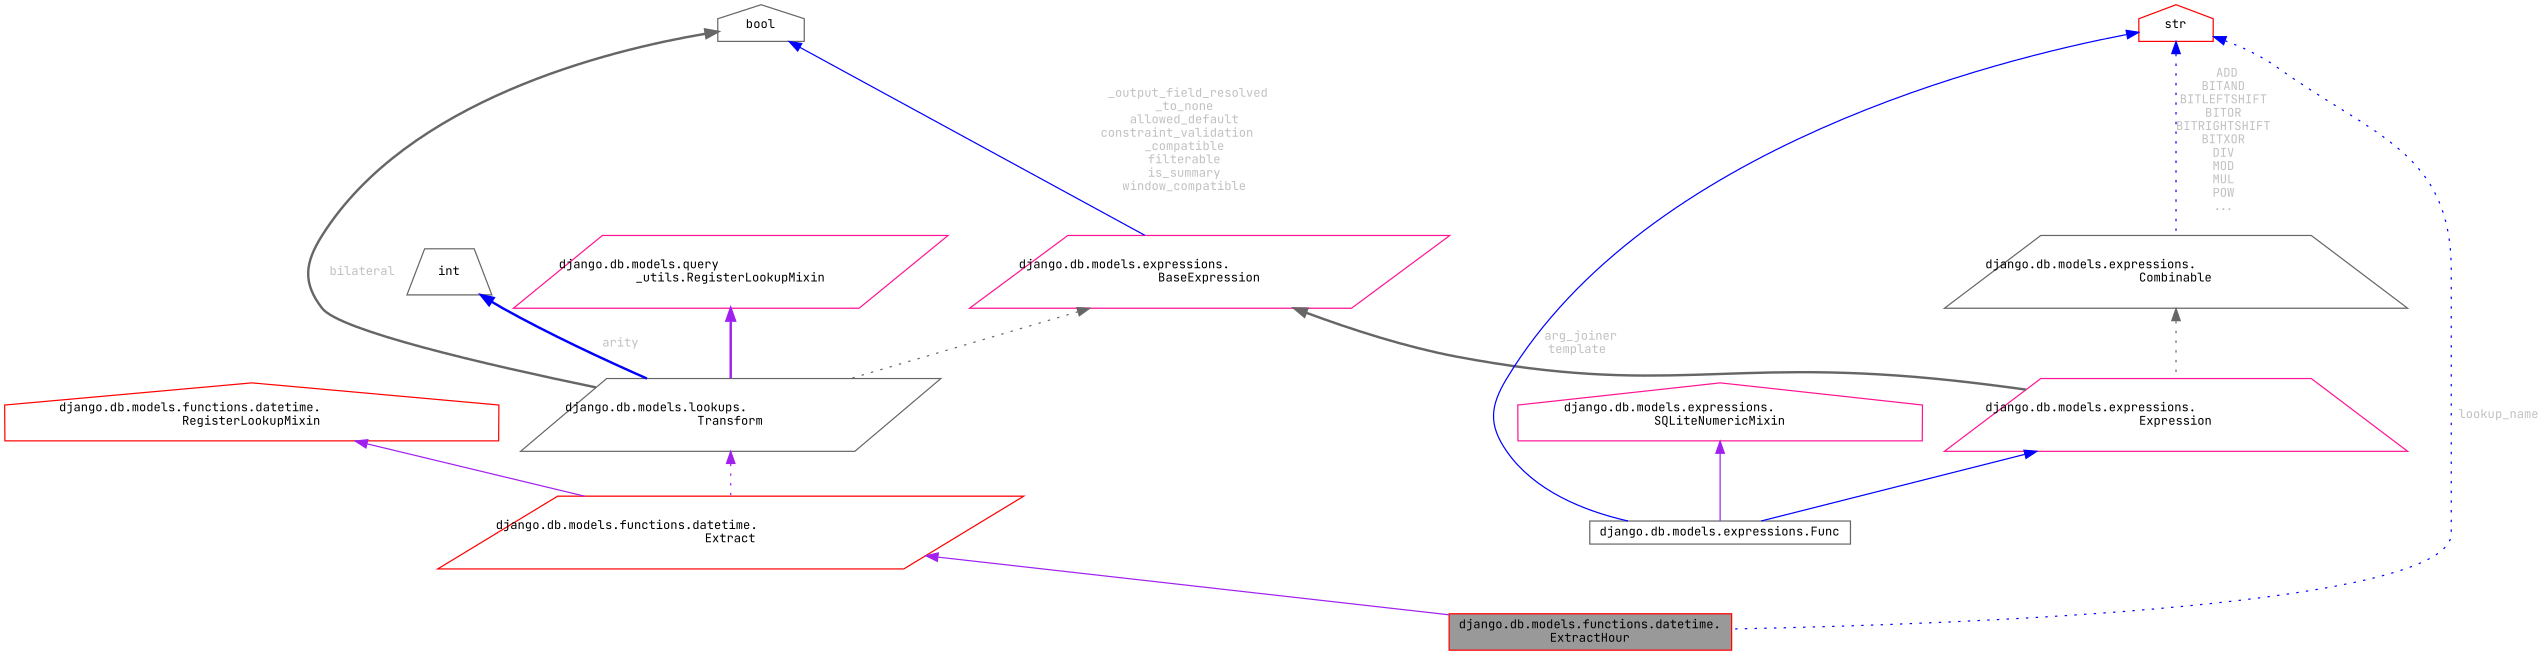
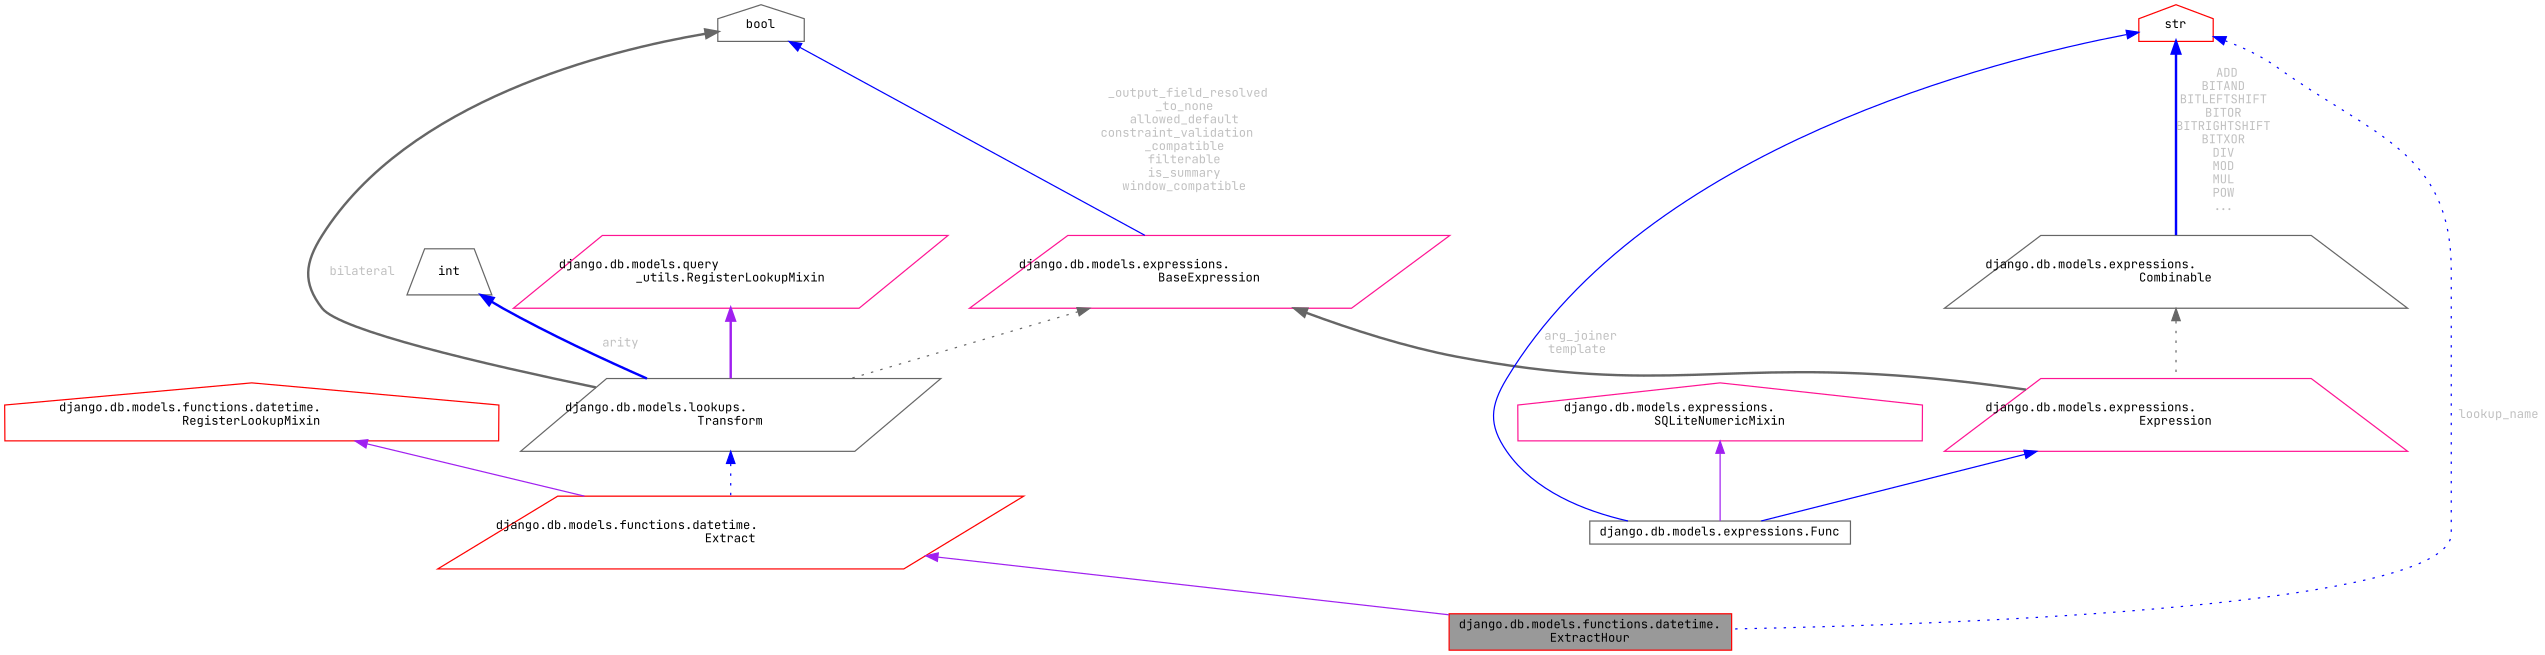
edge "django.db.models.expressions. Combinable" -> "str": style dotted -> bold
edge "django.db.models.functions.datetime. Extract" -> "django.db.models.lookups. Transform": color purple -> blue
